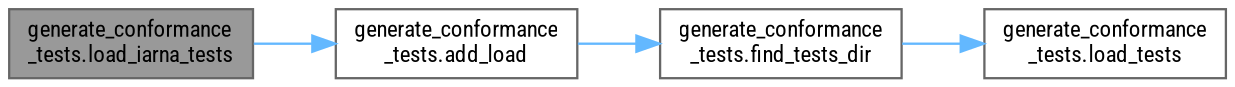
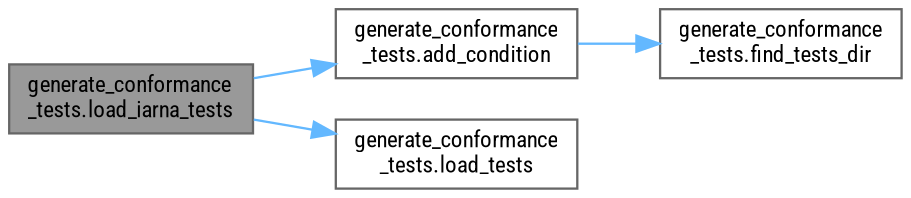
node "generate_conformance _tests.add_load": label "generate_conformance _tests.add_load" -> "generate_conformance _tests.add_condition"
edge "generate_conformance _tests.find_tests_dir" -> "generate_conformance _tests.load_tests": now "generate_conformance _tests.load_iarna_tests" -> "generate_conformance _tests.load_tests"
